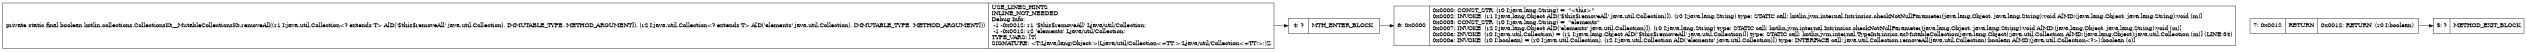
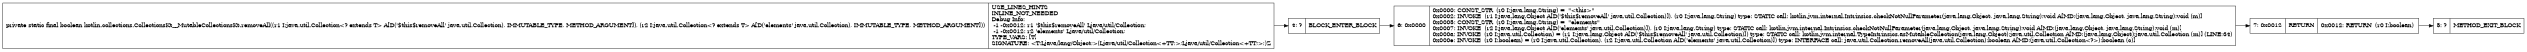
node "4: ?": text "MTH_ENTER_BLOCK" -> "BLOCK_ENTER_BLOCK"
edge "6: 0x0000" -> "7: 0x0012": added
